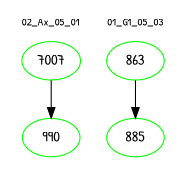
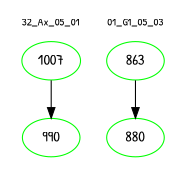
cluster "02_Ax_05_01": label "02_Ax_05_01" -> "32_Ax_05_01"
node "7007": label "7007" -> "1007"
node "885": label "885" -> "880"
